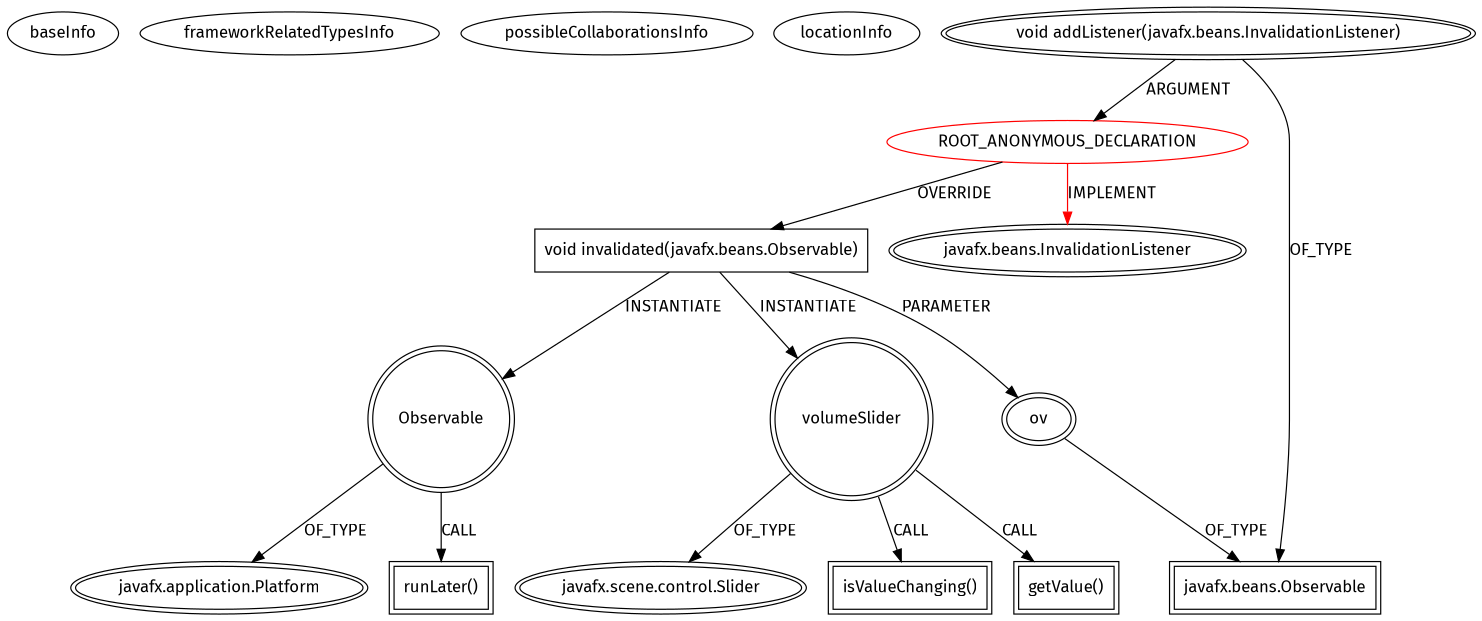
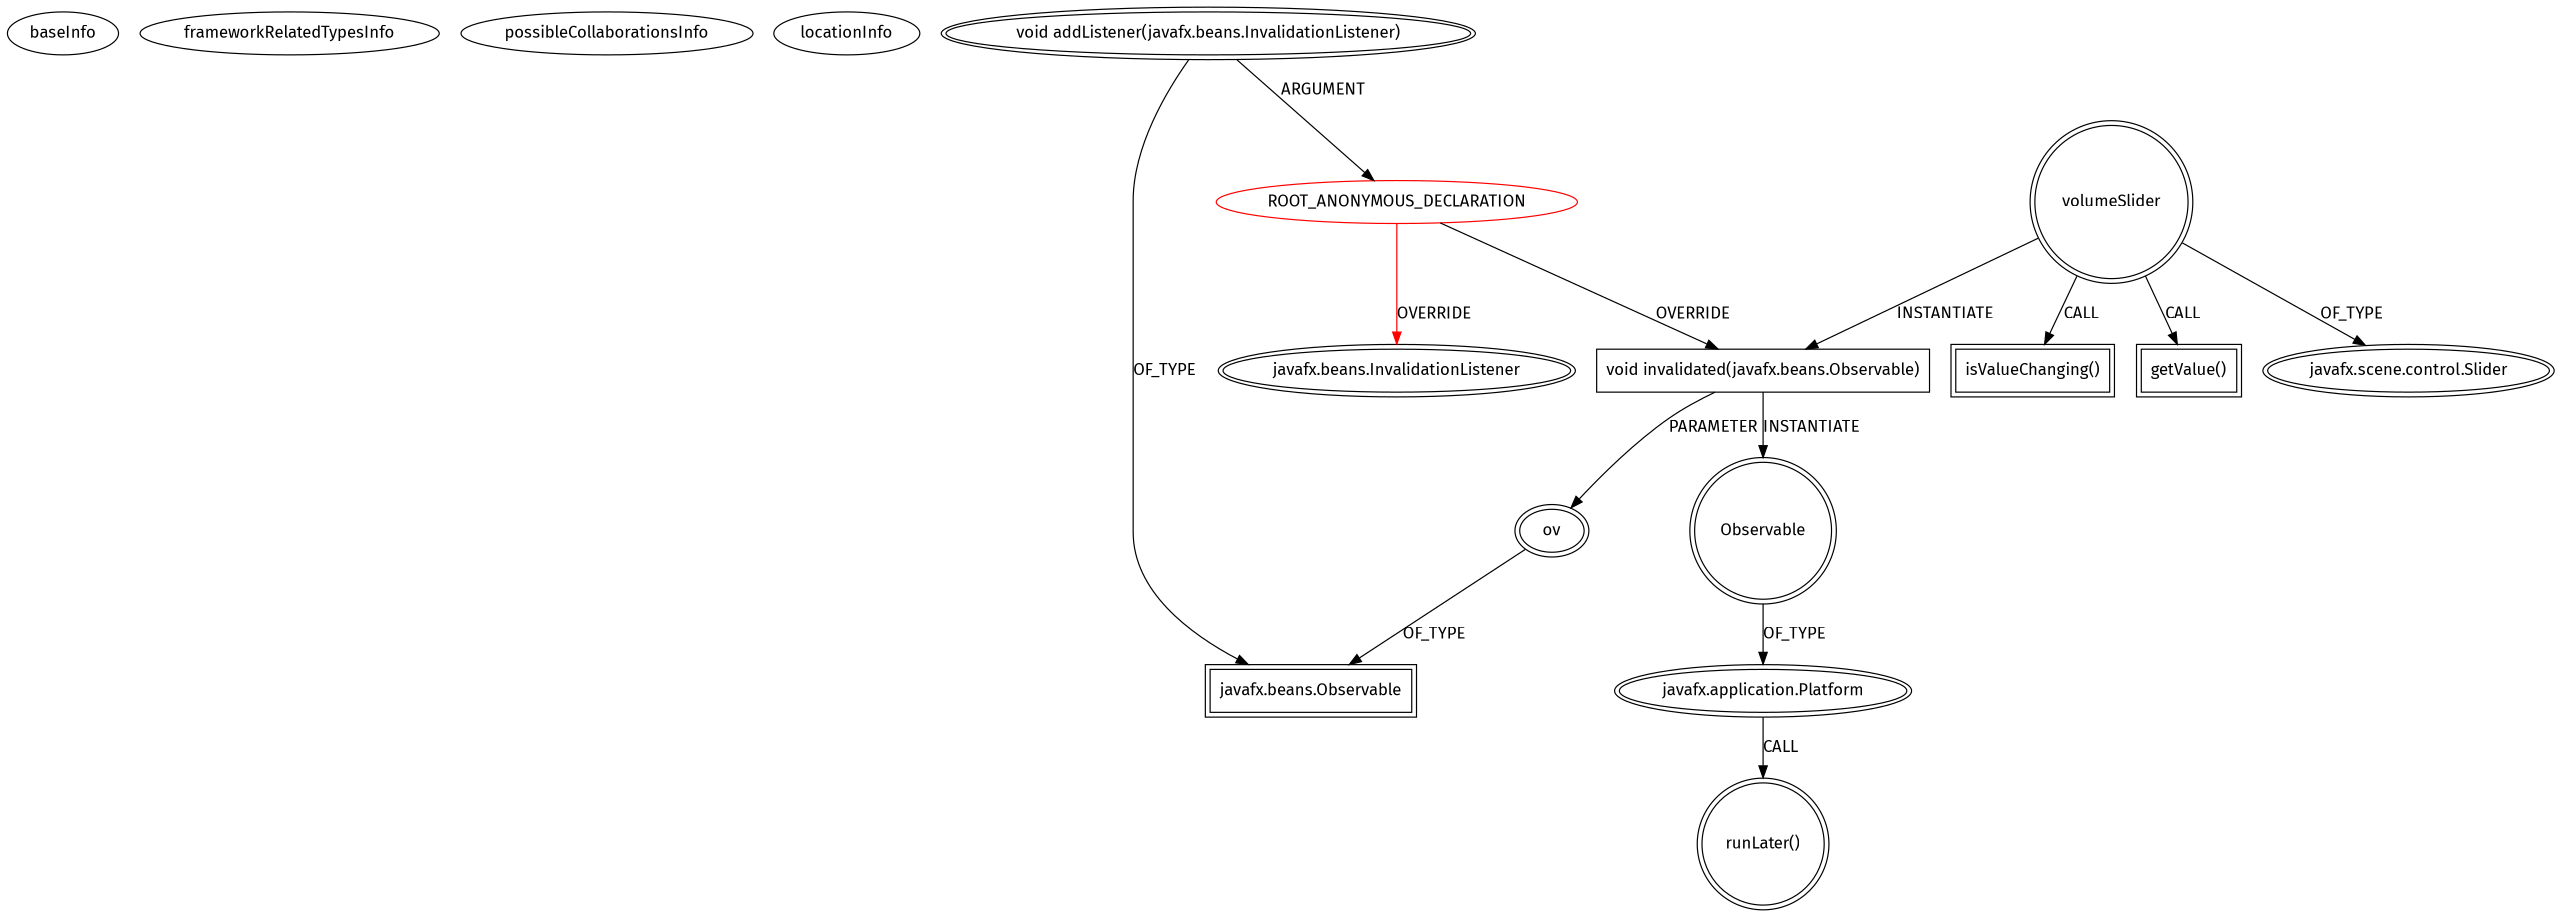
edge "ROOT_ANONYMOUS_DECLARATION" -> "javafx.beans.InvalidationListener": label "IMPLEMENT" -> "OVERRIDE"
edge "void invalidated(javafx.beans.Observable)" -> "volumeSlider": reversed
edge "Observable" -> "runLater()": now "javafx.application.Platform" -> "runLater()"
node "runLater()": shape box -> circle
